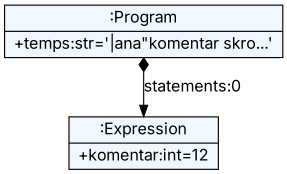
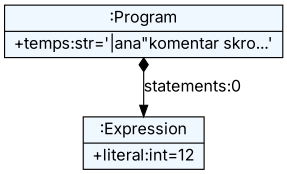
node ":Expression": text "+komentar:int=12" -> "+literal:int=12"
